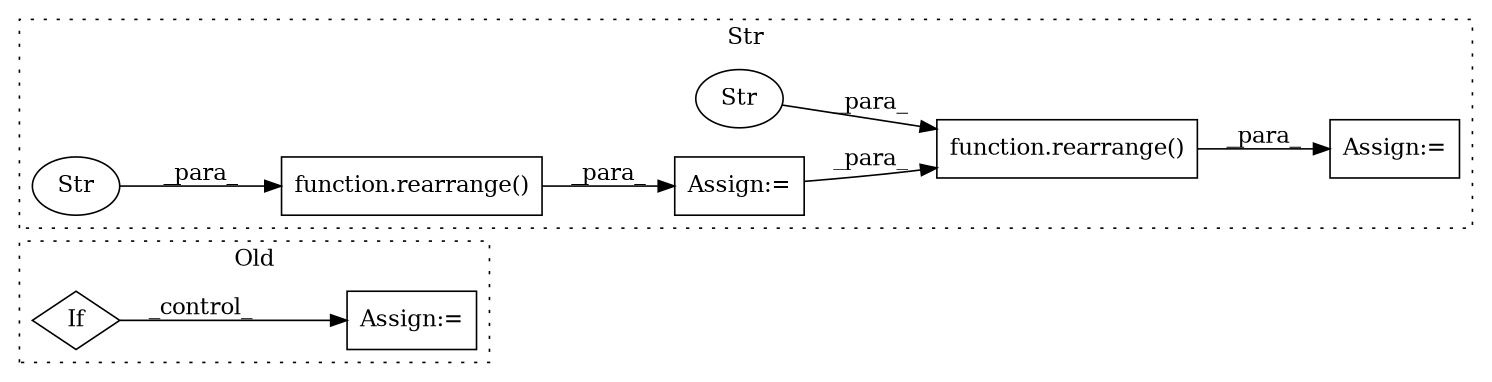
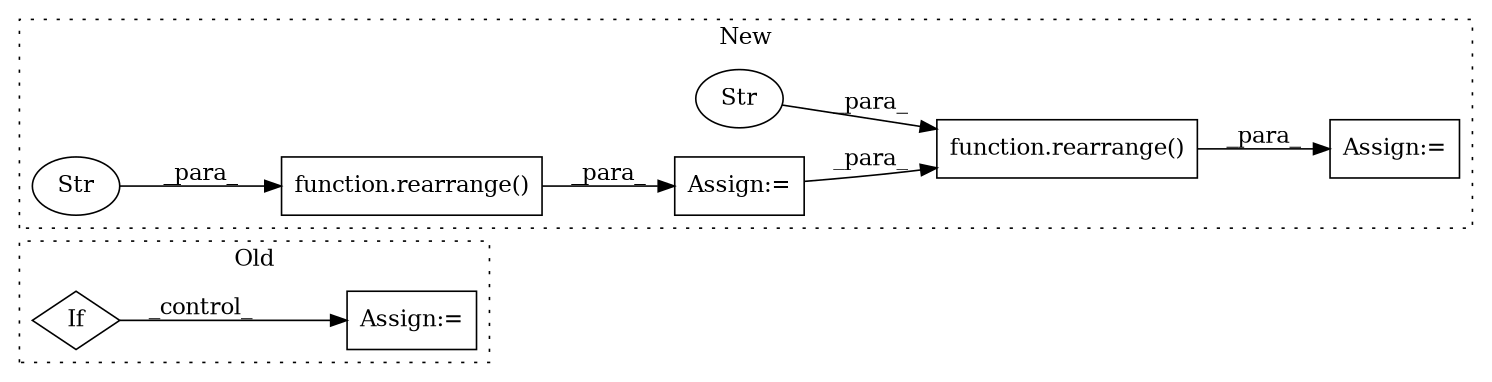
cluster "Str": label "Str" -> "New"
